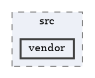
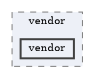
cluster "src": label "src" -> "vendor"
